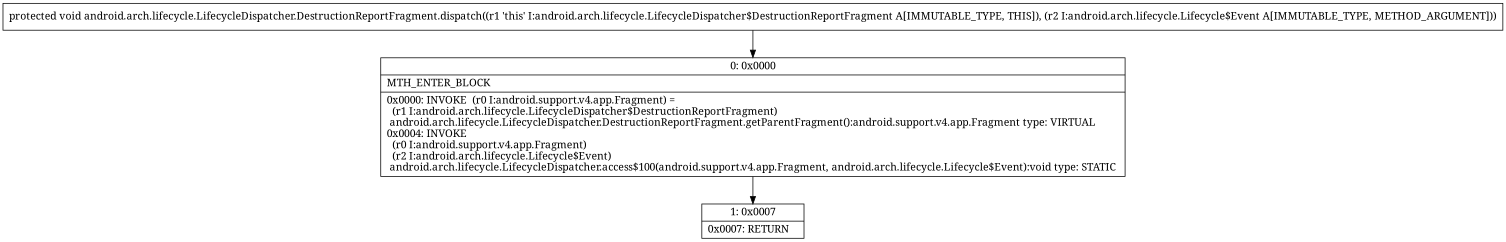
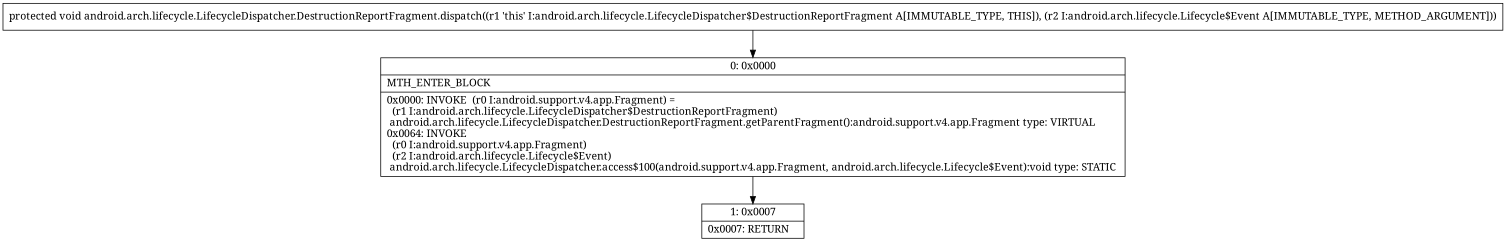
node "0: 0x0000": text "0x0004: INVOKE" -> "0x0064: INVOKE"
